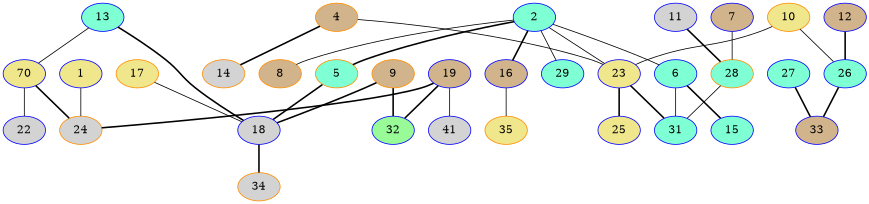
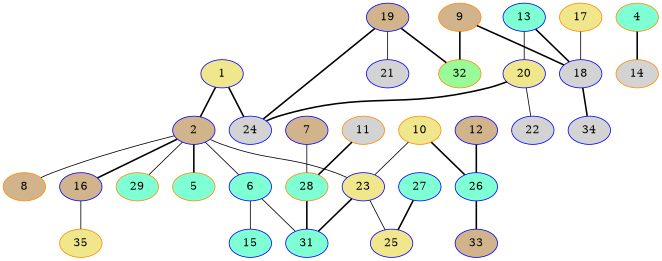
node "4": fillcolor tan -> aquamarine
node "2": fillcolor aquamarine -> tan
node "11": color blue -> darkorange
edge "4" -- "23": removed
edge "10" -- "26": style solid -> bold
node "70": label "70" -> "20"
node "29": color blue -> darkorange
edge "6" -- "15": style bold -> solid
edge "28" -- "31": style solid -> bold
edge "1" -- "24": style solid -> bold
edge "1" -- "2": added
edge "5" -- "18": removed
edge "23" -- "25": style bold -> solid
edge "27" -- "33": now "27" -- "25"
node "24": color darkorange -> blue
node "32": color blue -> darkorange
node "41": label "41" -> "21"
node "34": color darkorange -> blue
